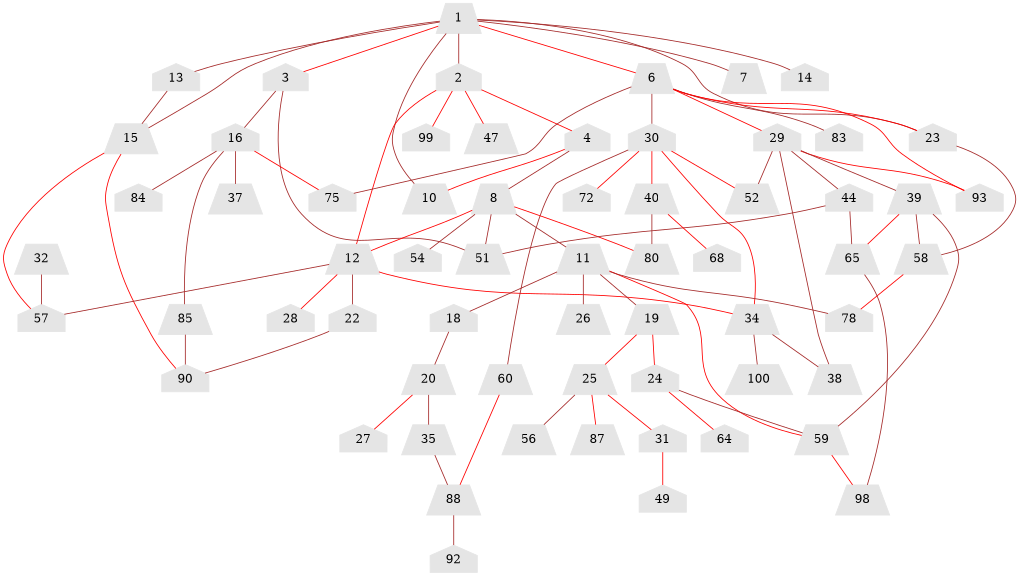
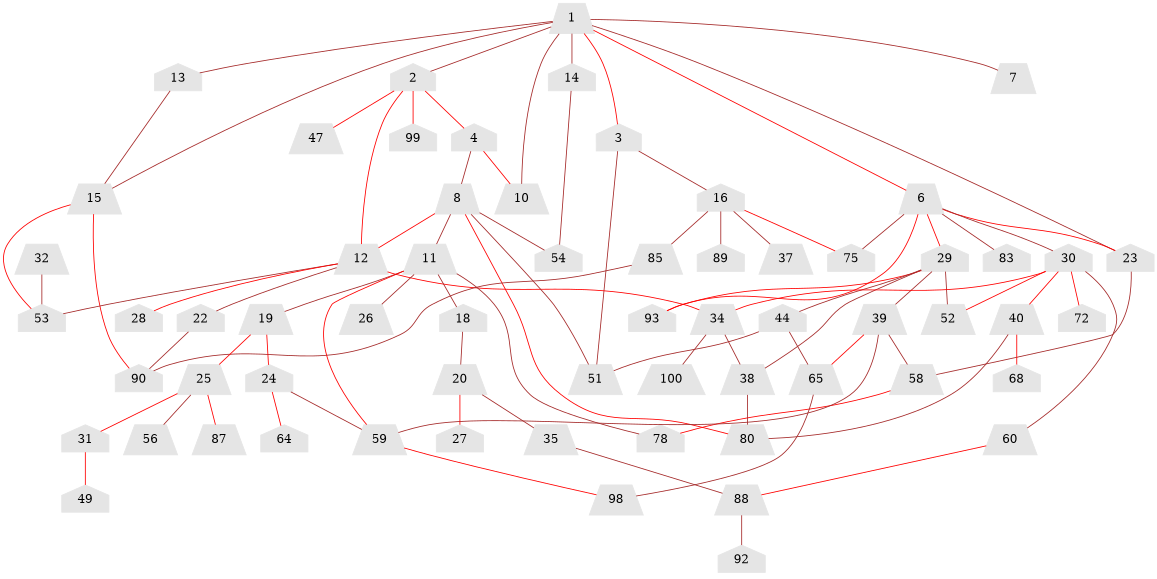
edge "14" -- "54": added
node "84": label "84" -> "89"
node "57": label "57" -> "53"
edge "38" -- "80": added
